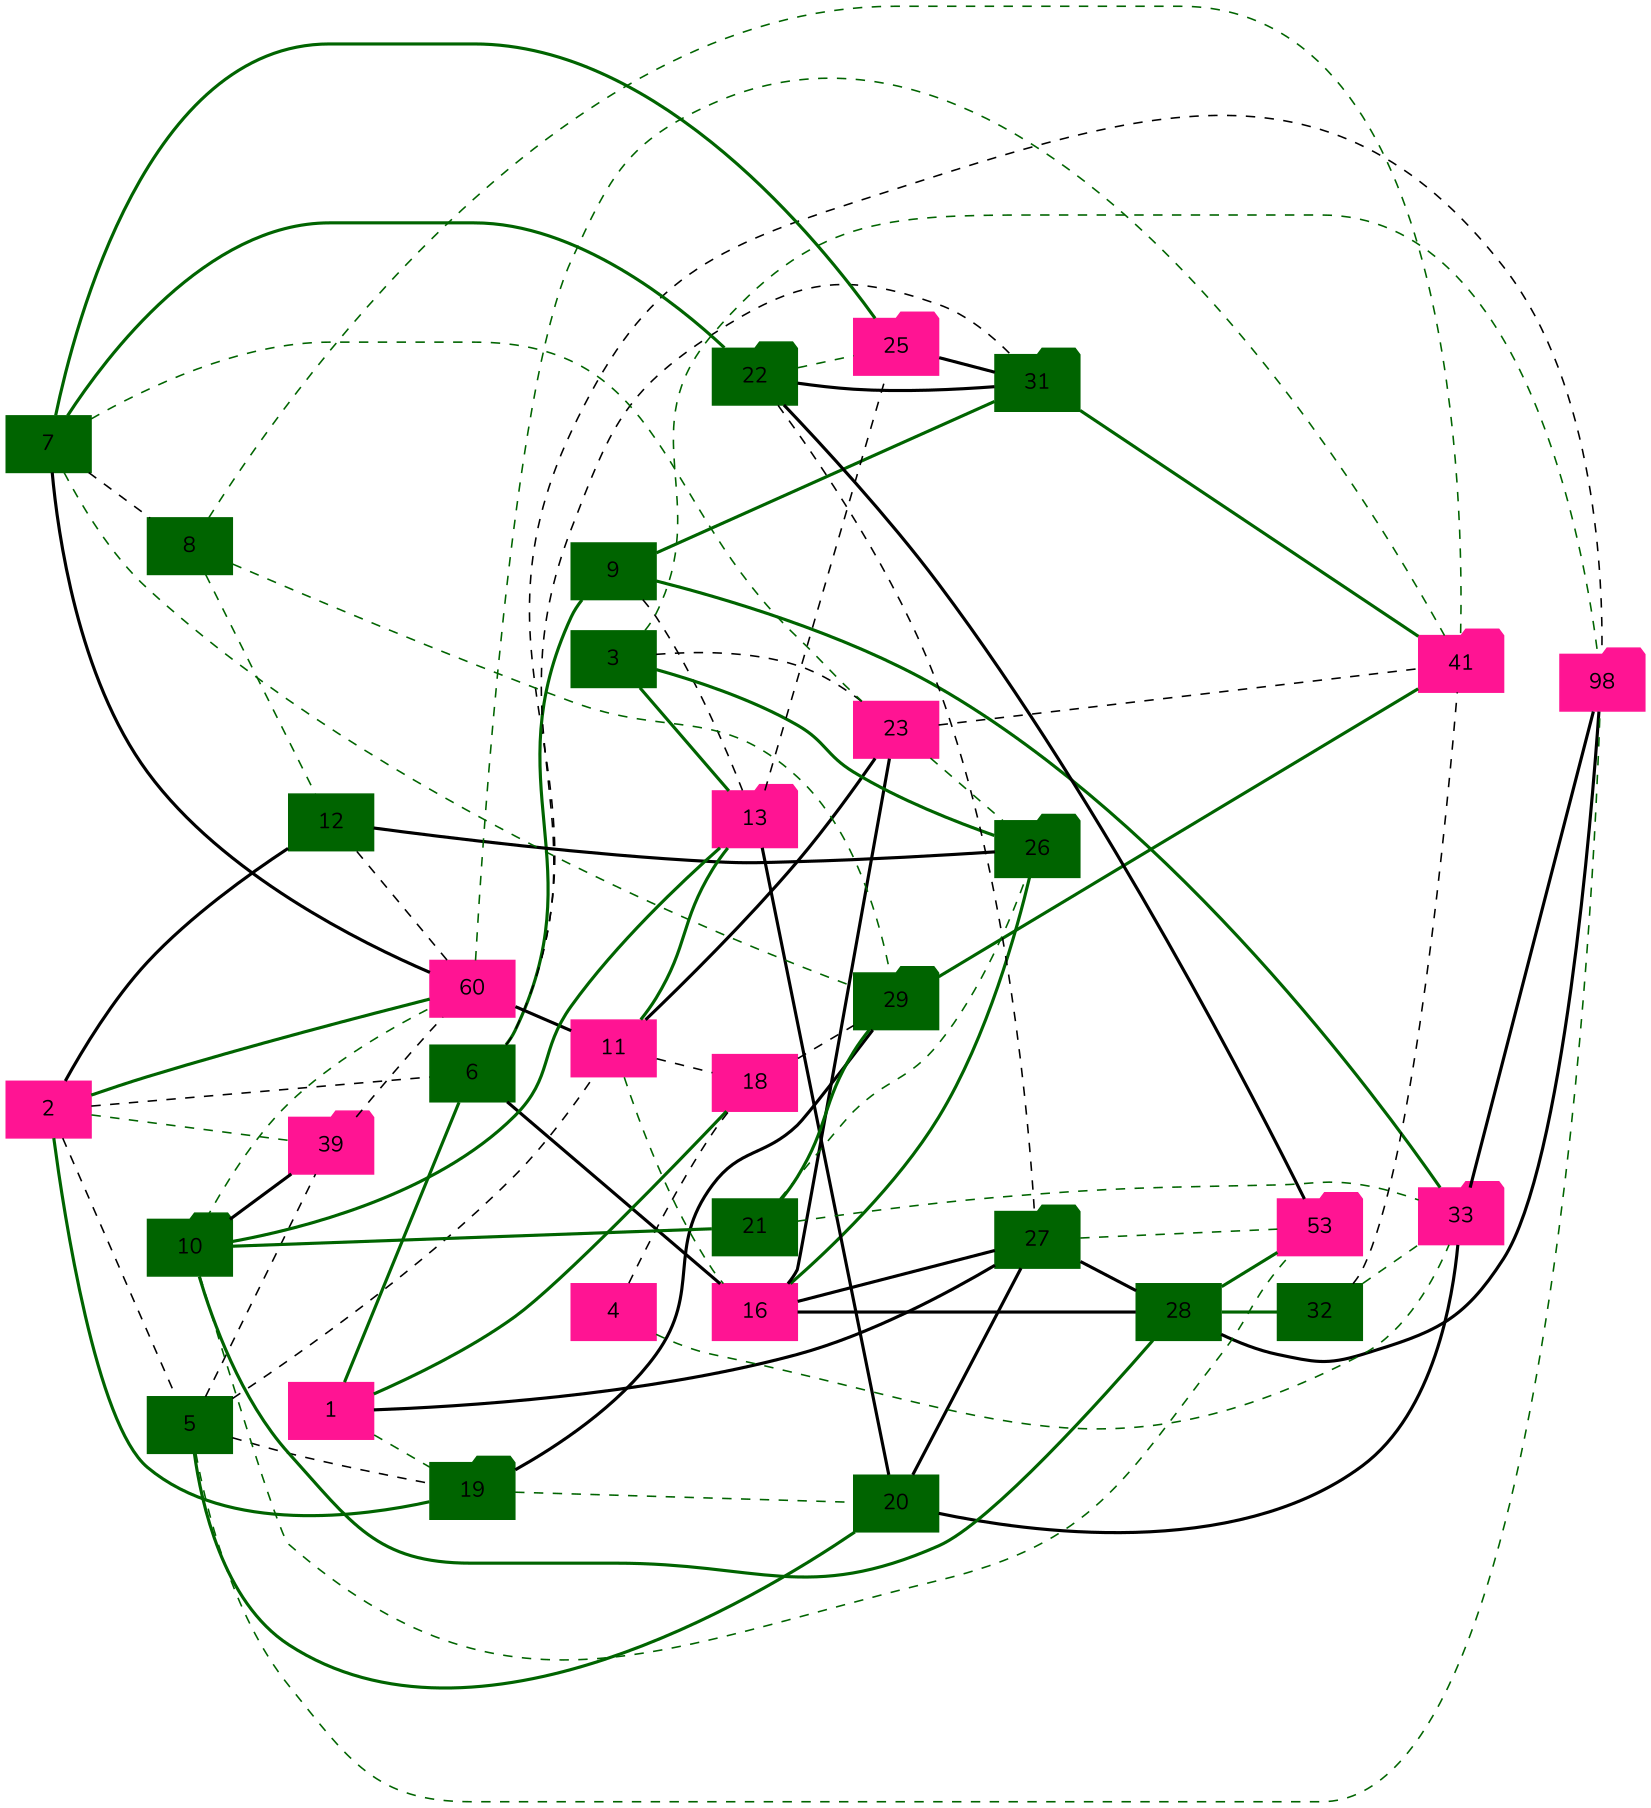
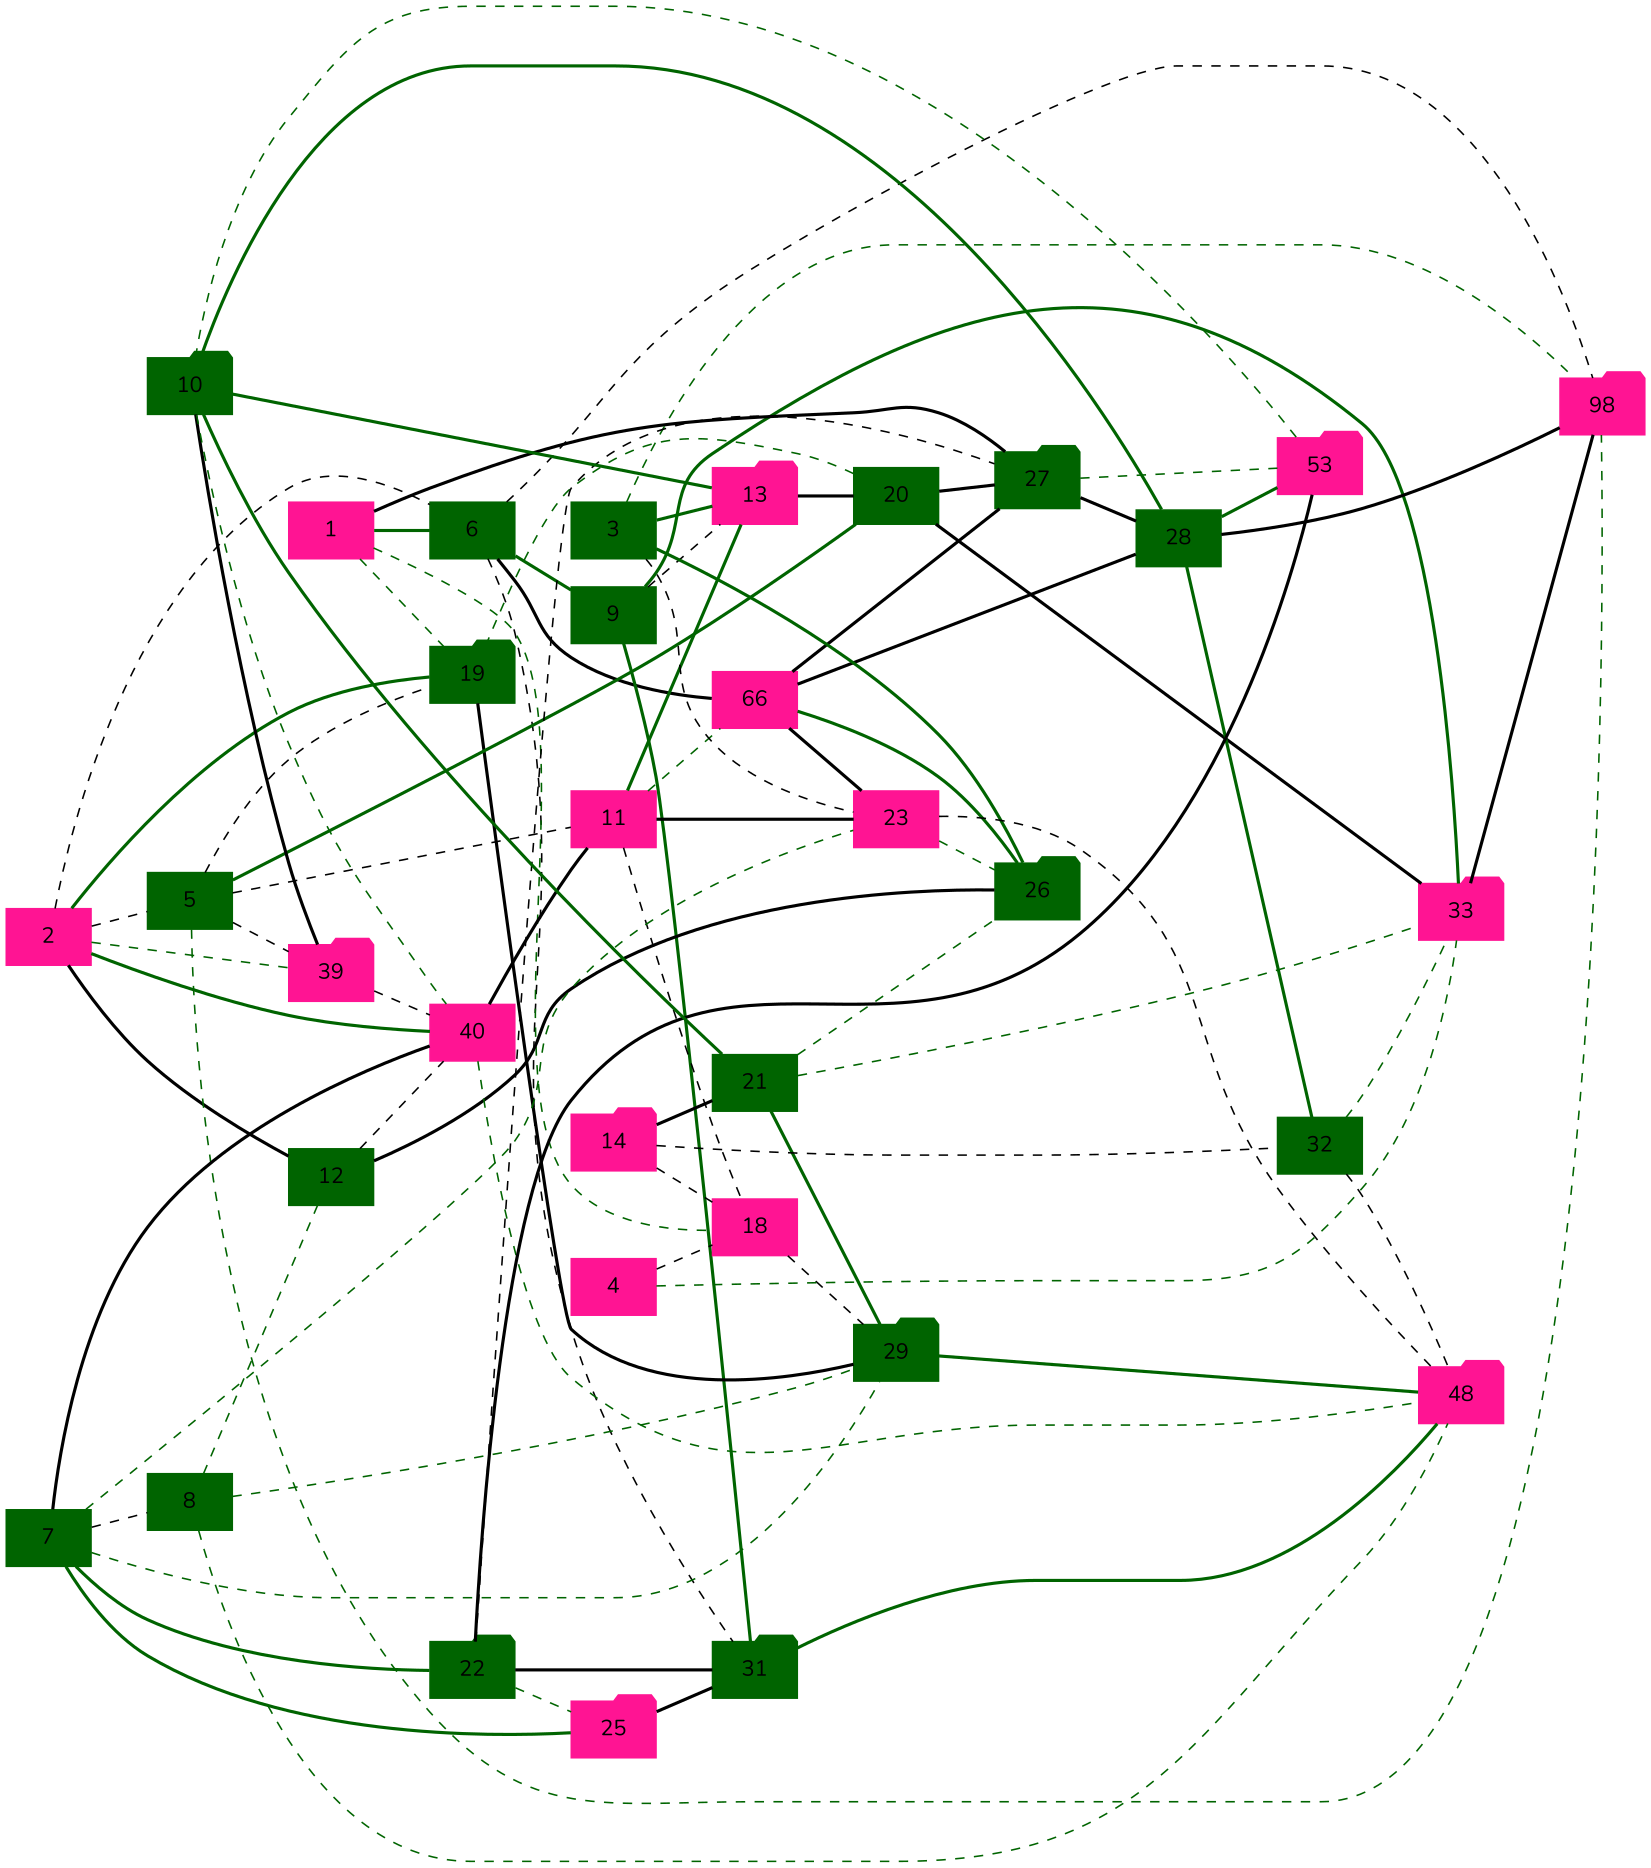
edge "25" -- "13": removed
node "41": label "41" -> "48"
node "60": label "60" -> "40"
node "14": added
edge "18" -- "1": style bold -> dashed
node "16": label "16" -> "66"
